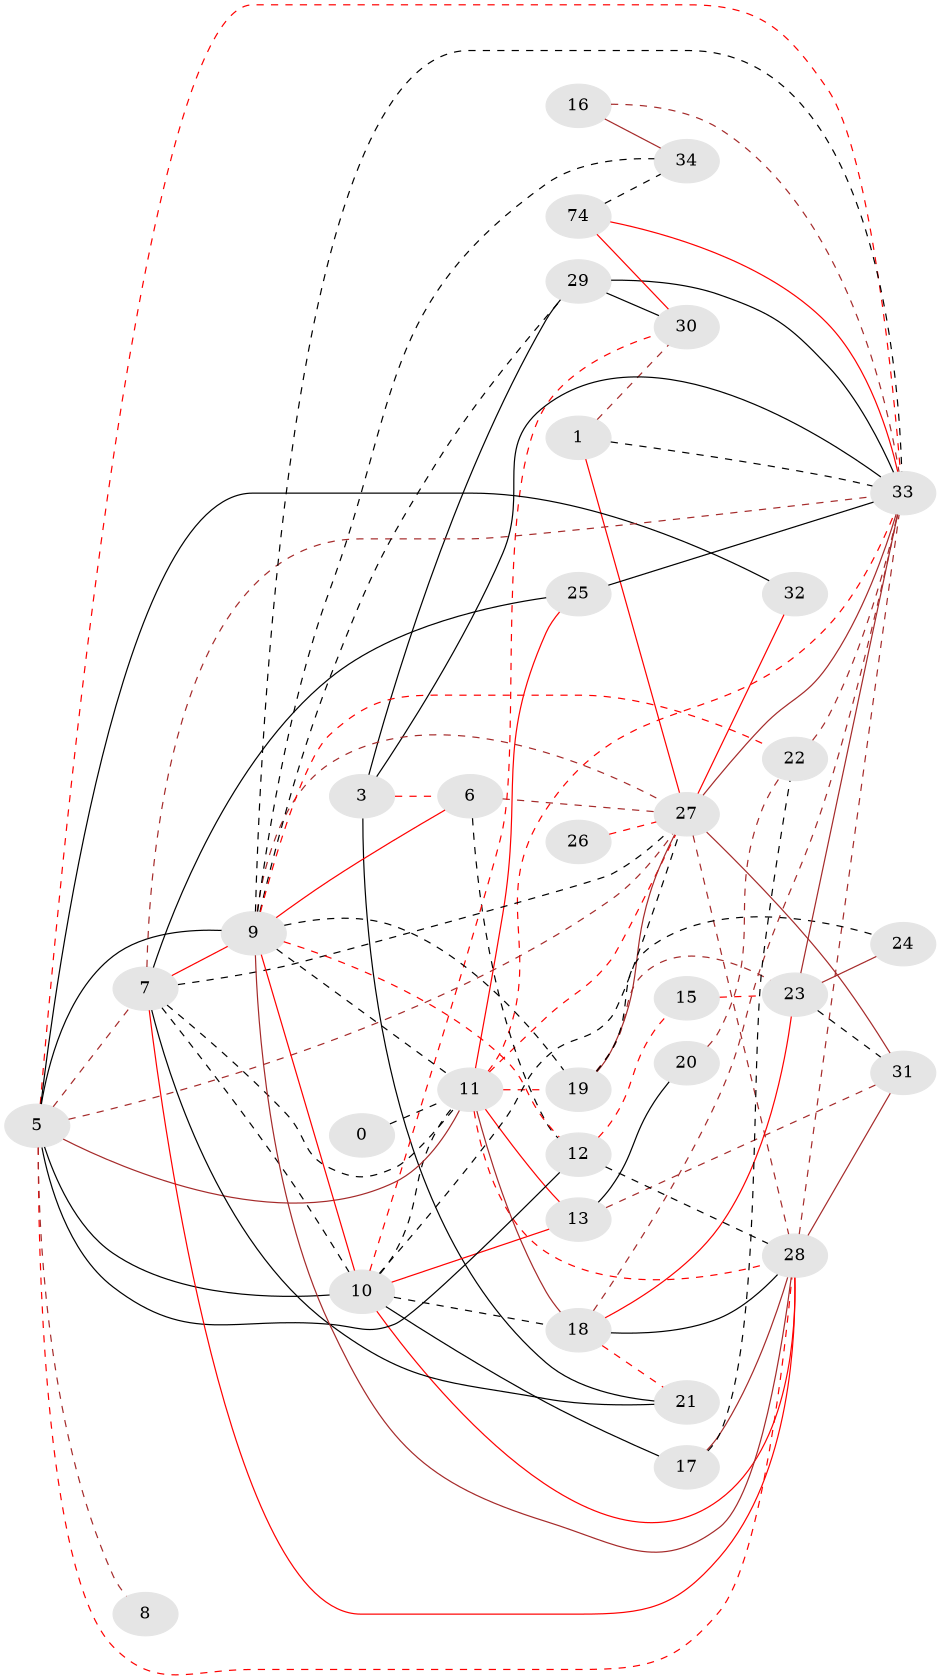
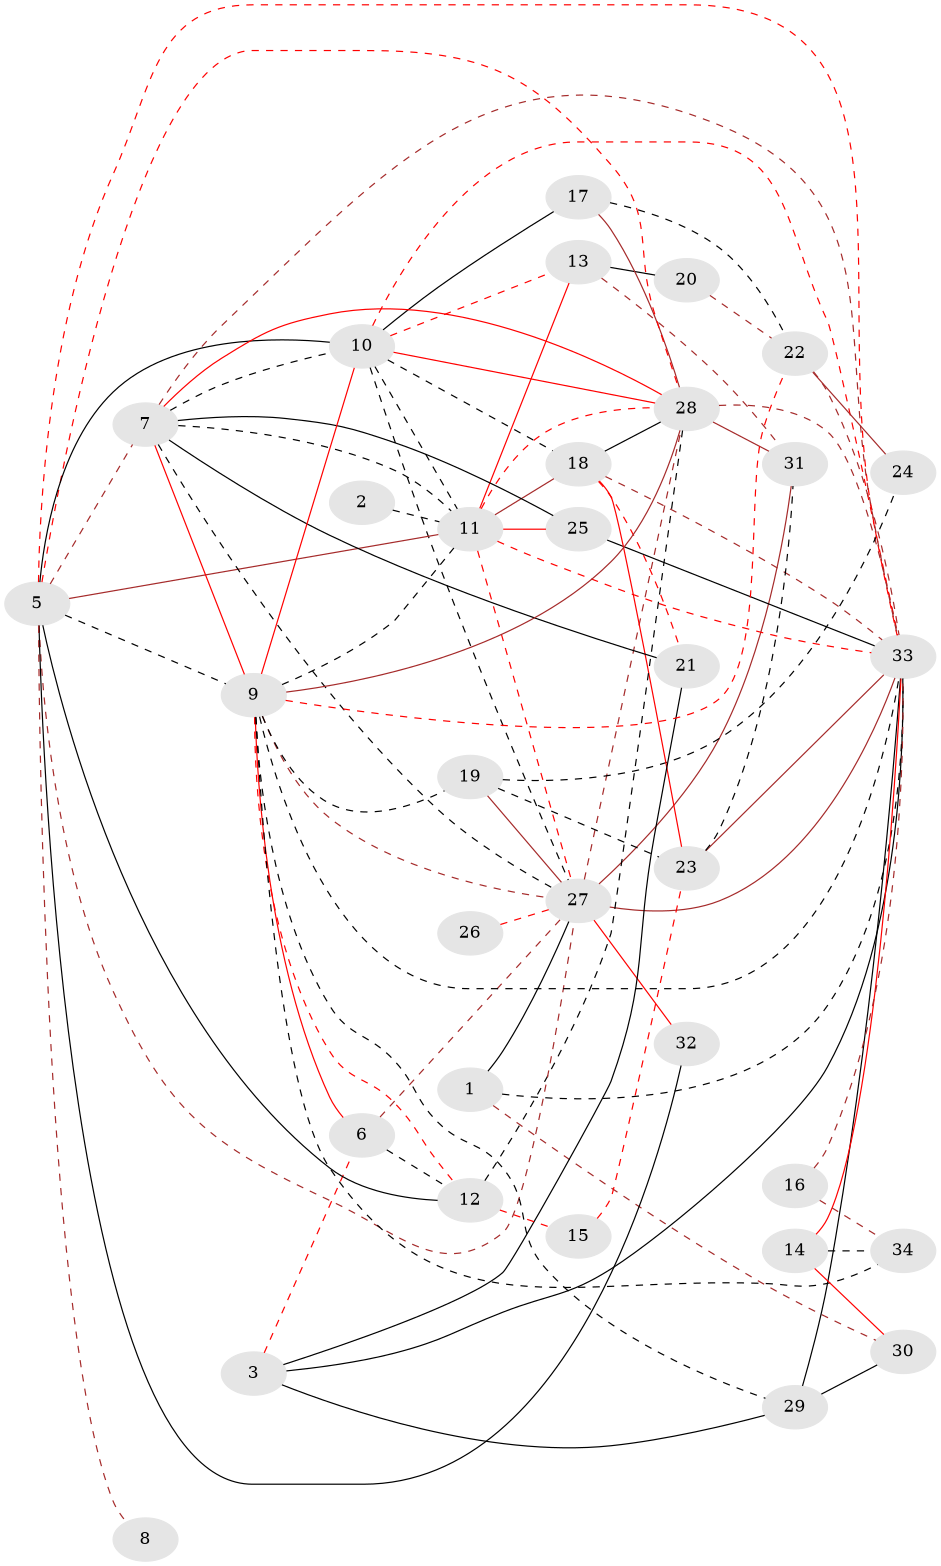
edge "16" -- "34": style solid -> dashed
node "74": label "74" -> "14"
edge "1" -- "27": color red -> black
edge "30" -- "10": now "33" -- "10"
edge "23" -- "19": color brown -> black
edge "24" -- "23": now "24" -- "22"
edge "9" -- "5": style solid -> dashed
edge "11" -- "19": removed
node "0": label "0" -> "2"
edge "13" -- "10": style solid -> dashed
